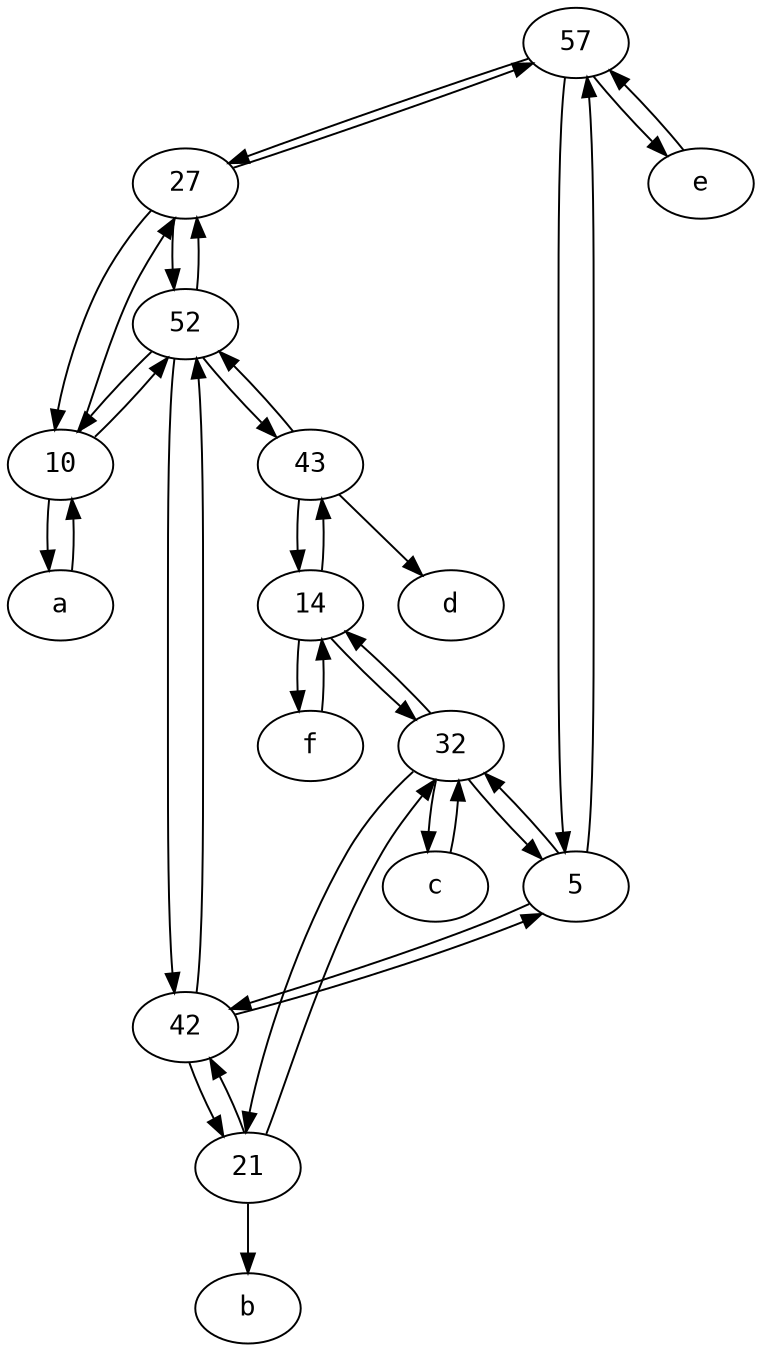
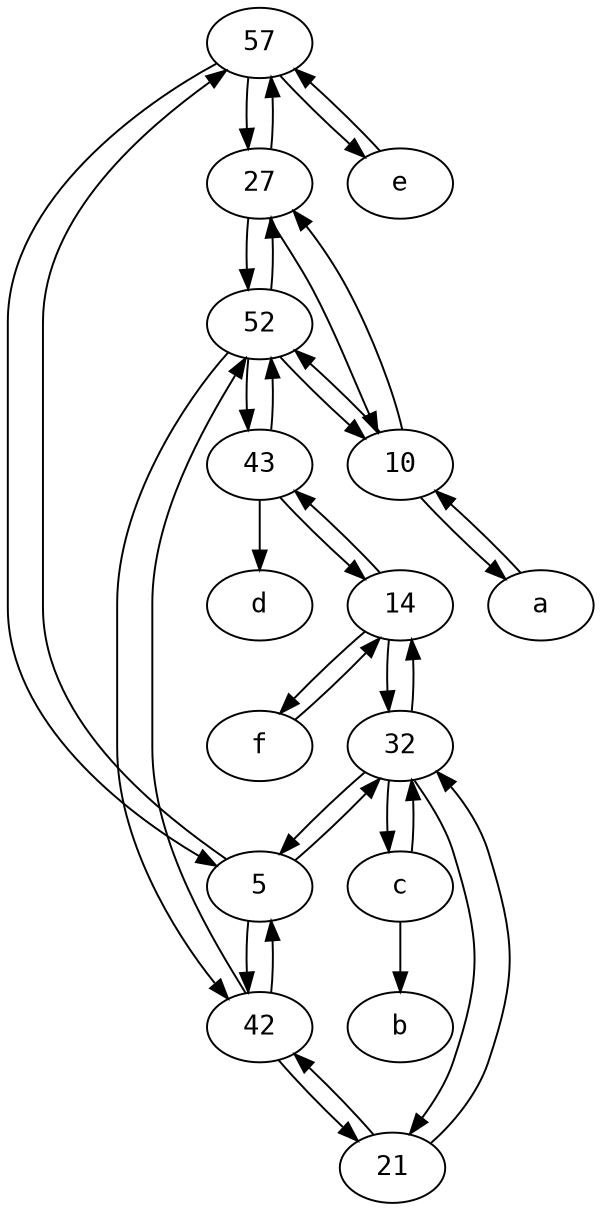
edge "21" -> "b": now "c" -> "b"
